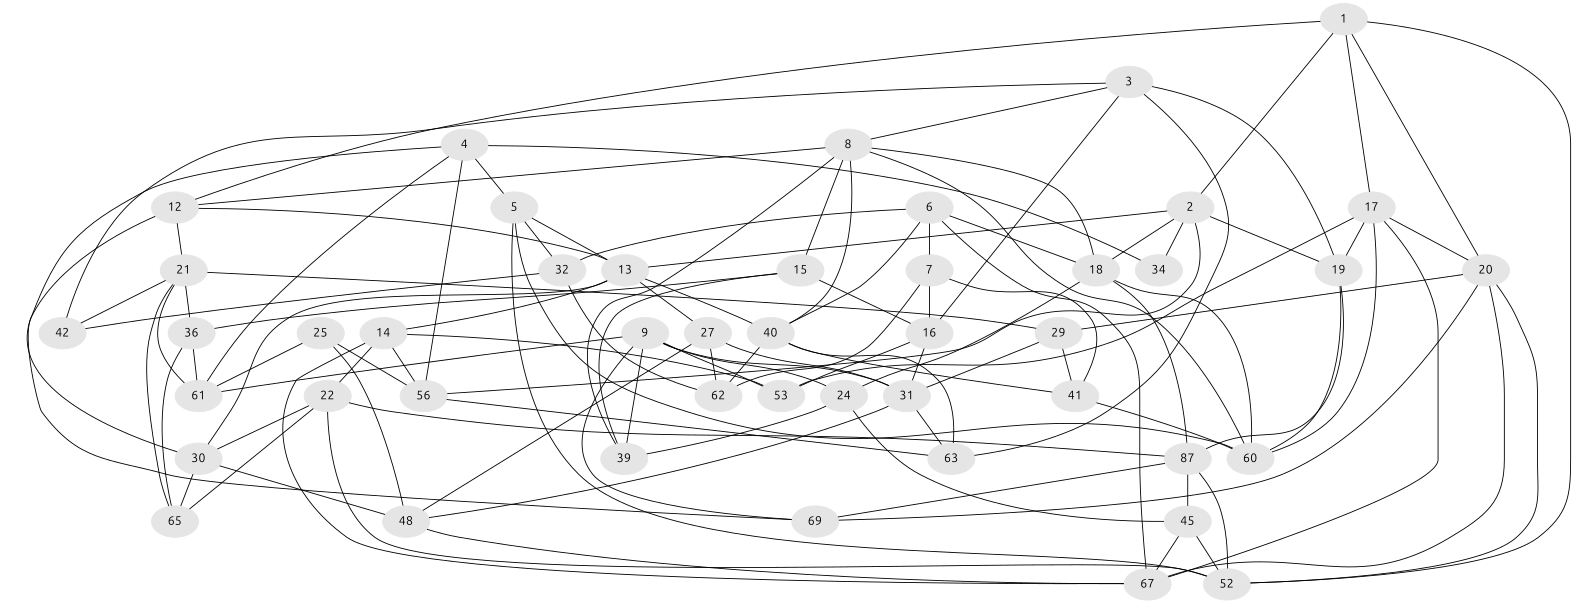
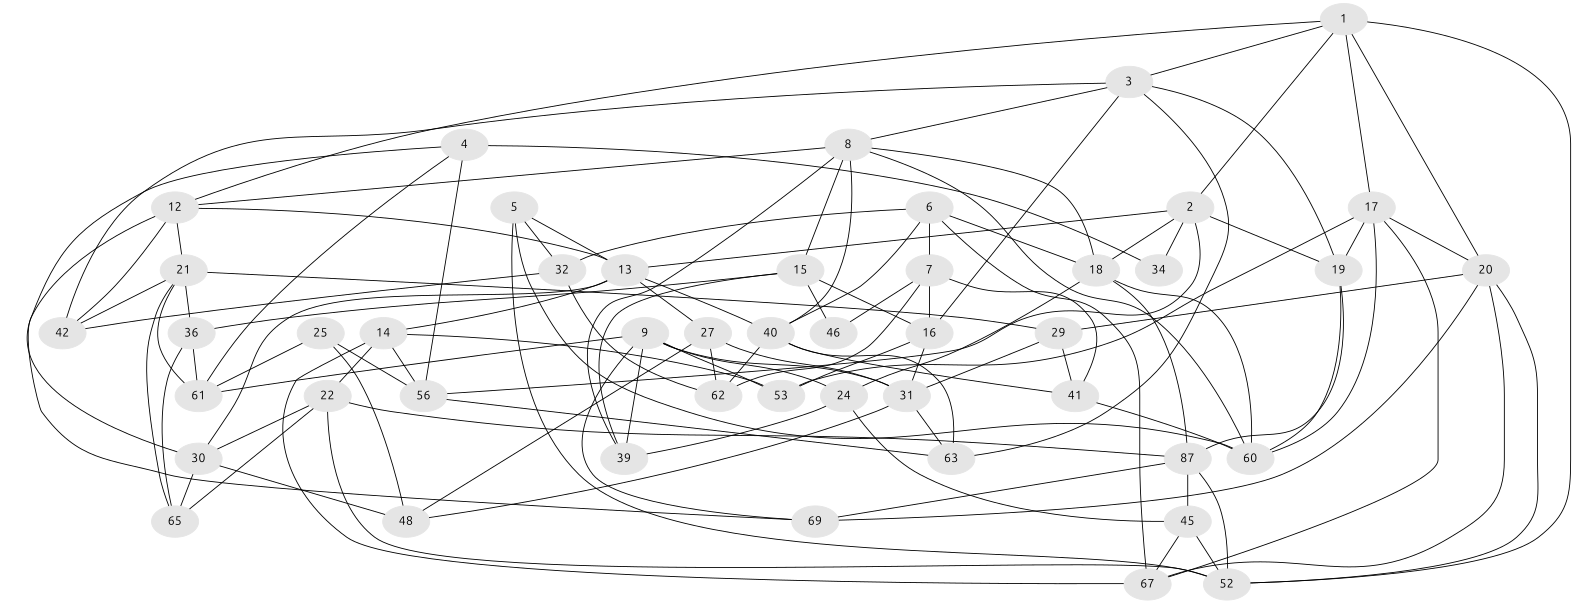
edge "1" -- "3": added
edge "4" -- "5": removed
edge "12" -- "42": added
node "46": added
edge "48" -- "67": removed
